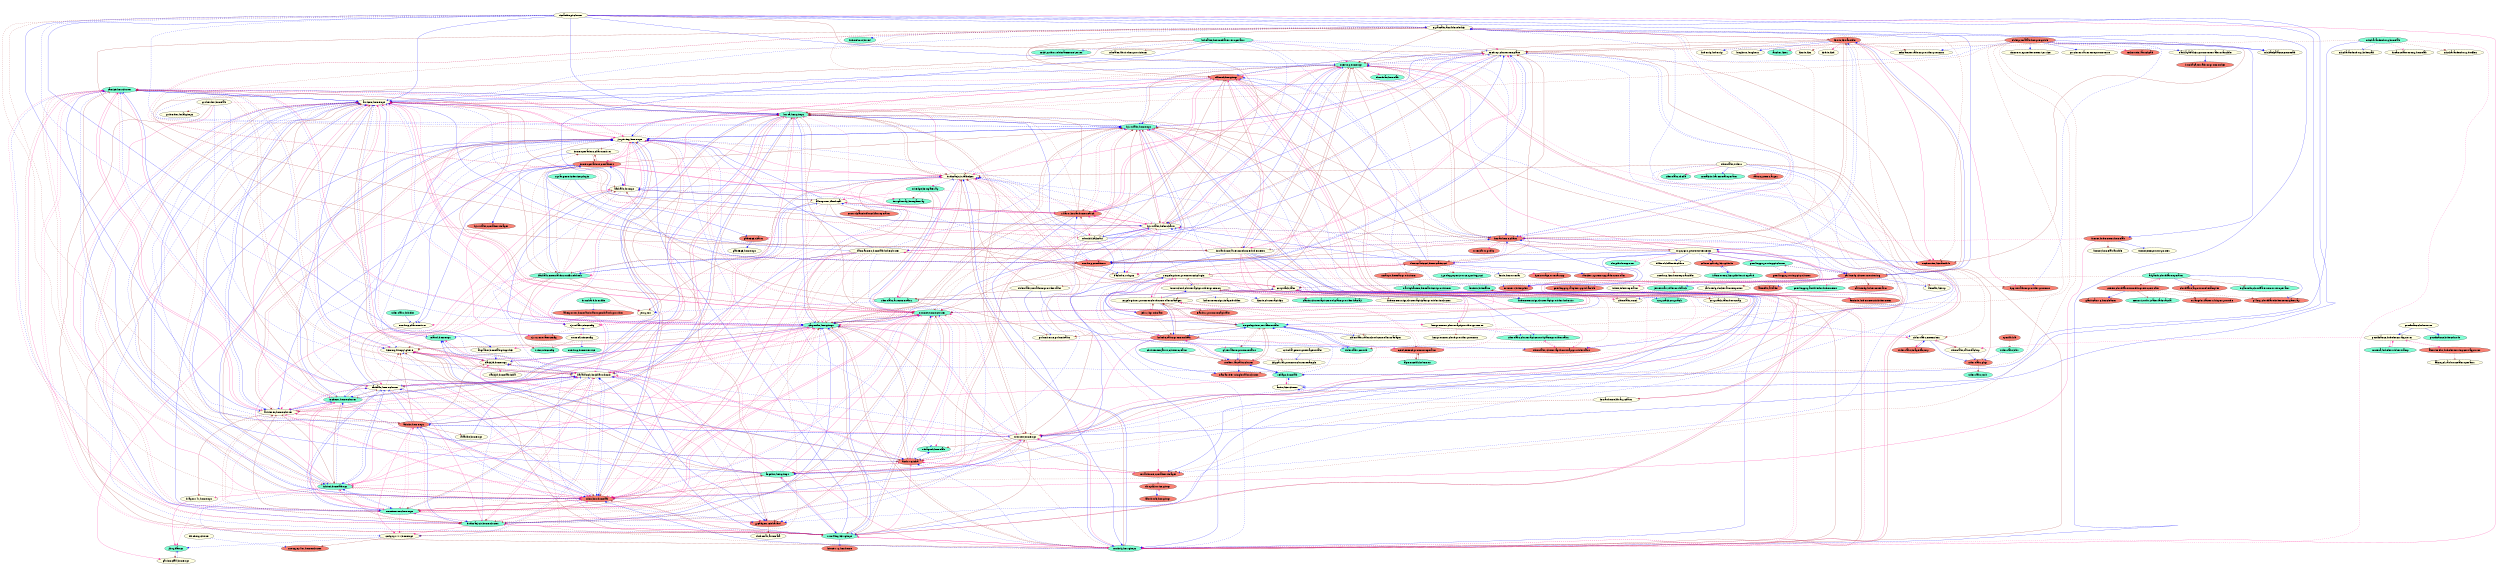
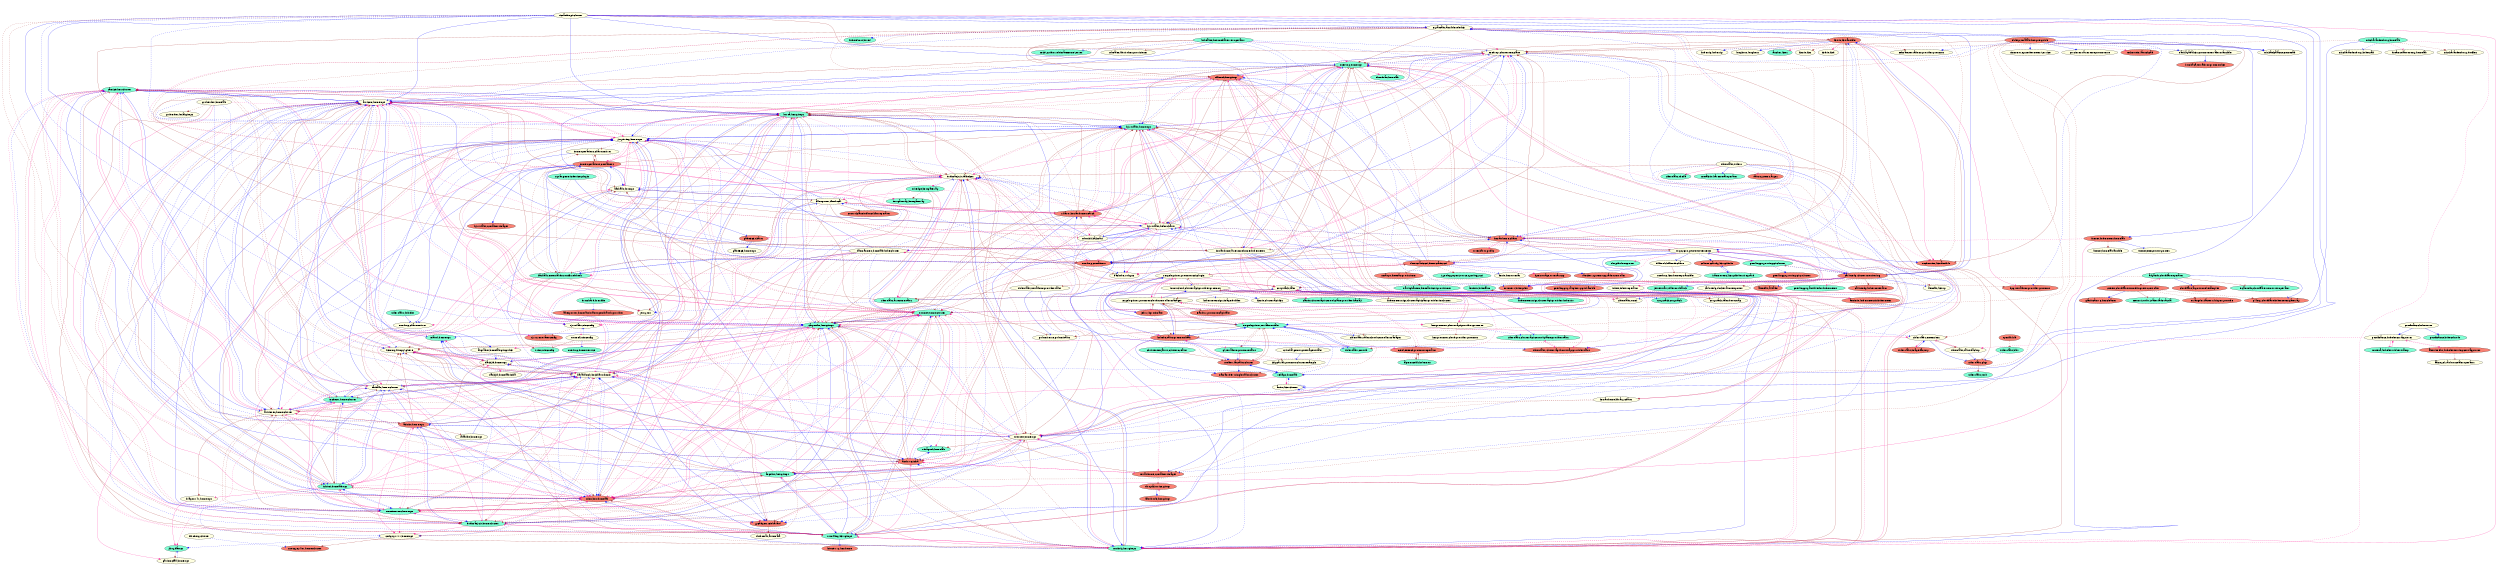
edge "ahinko/home-ops" -> "ishioni/homelab-ops": arrowhead diamond -> tee
